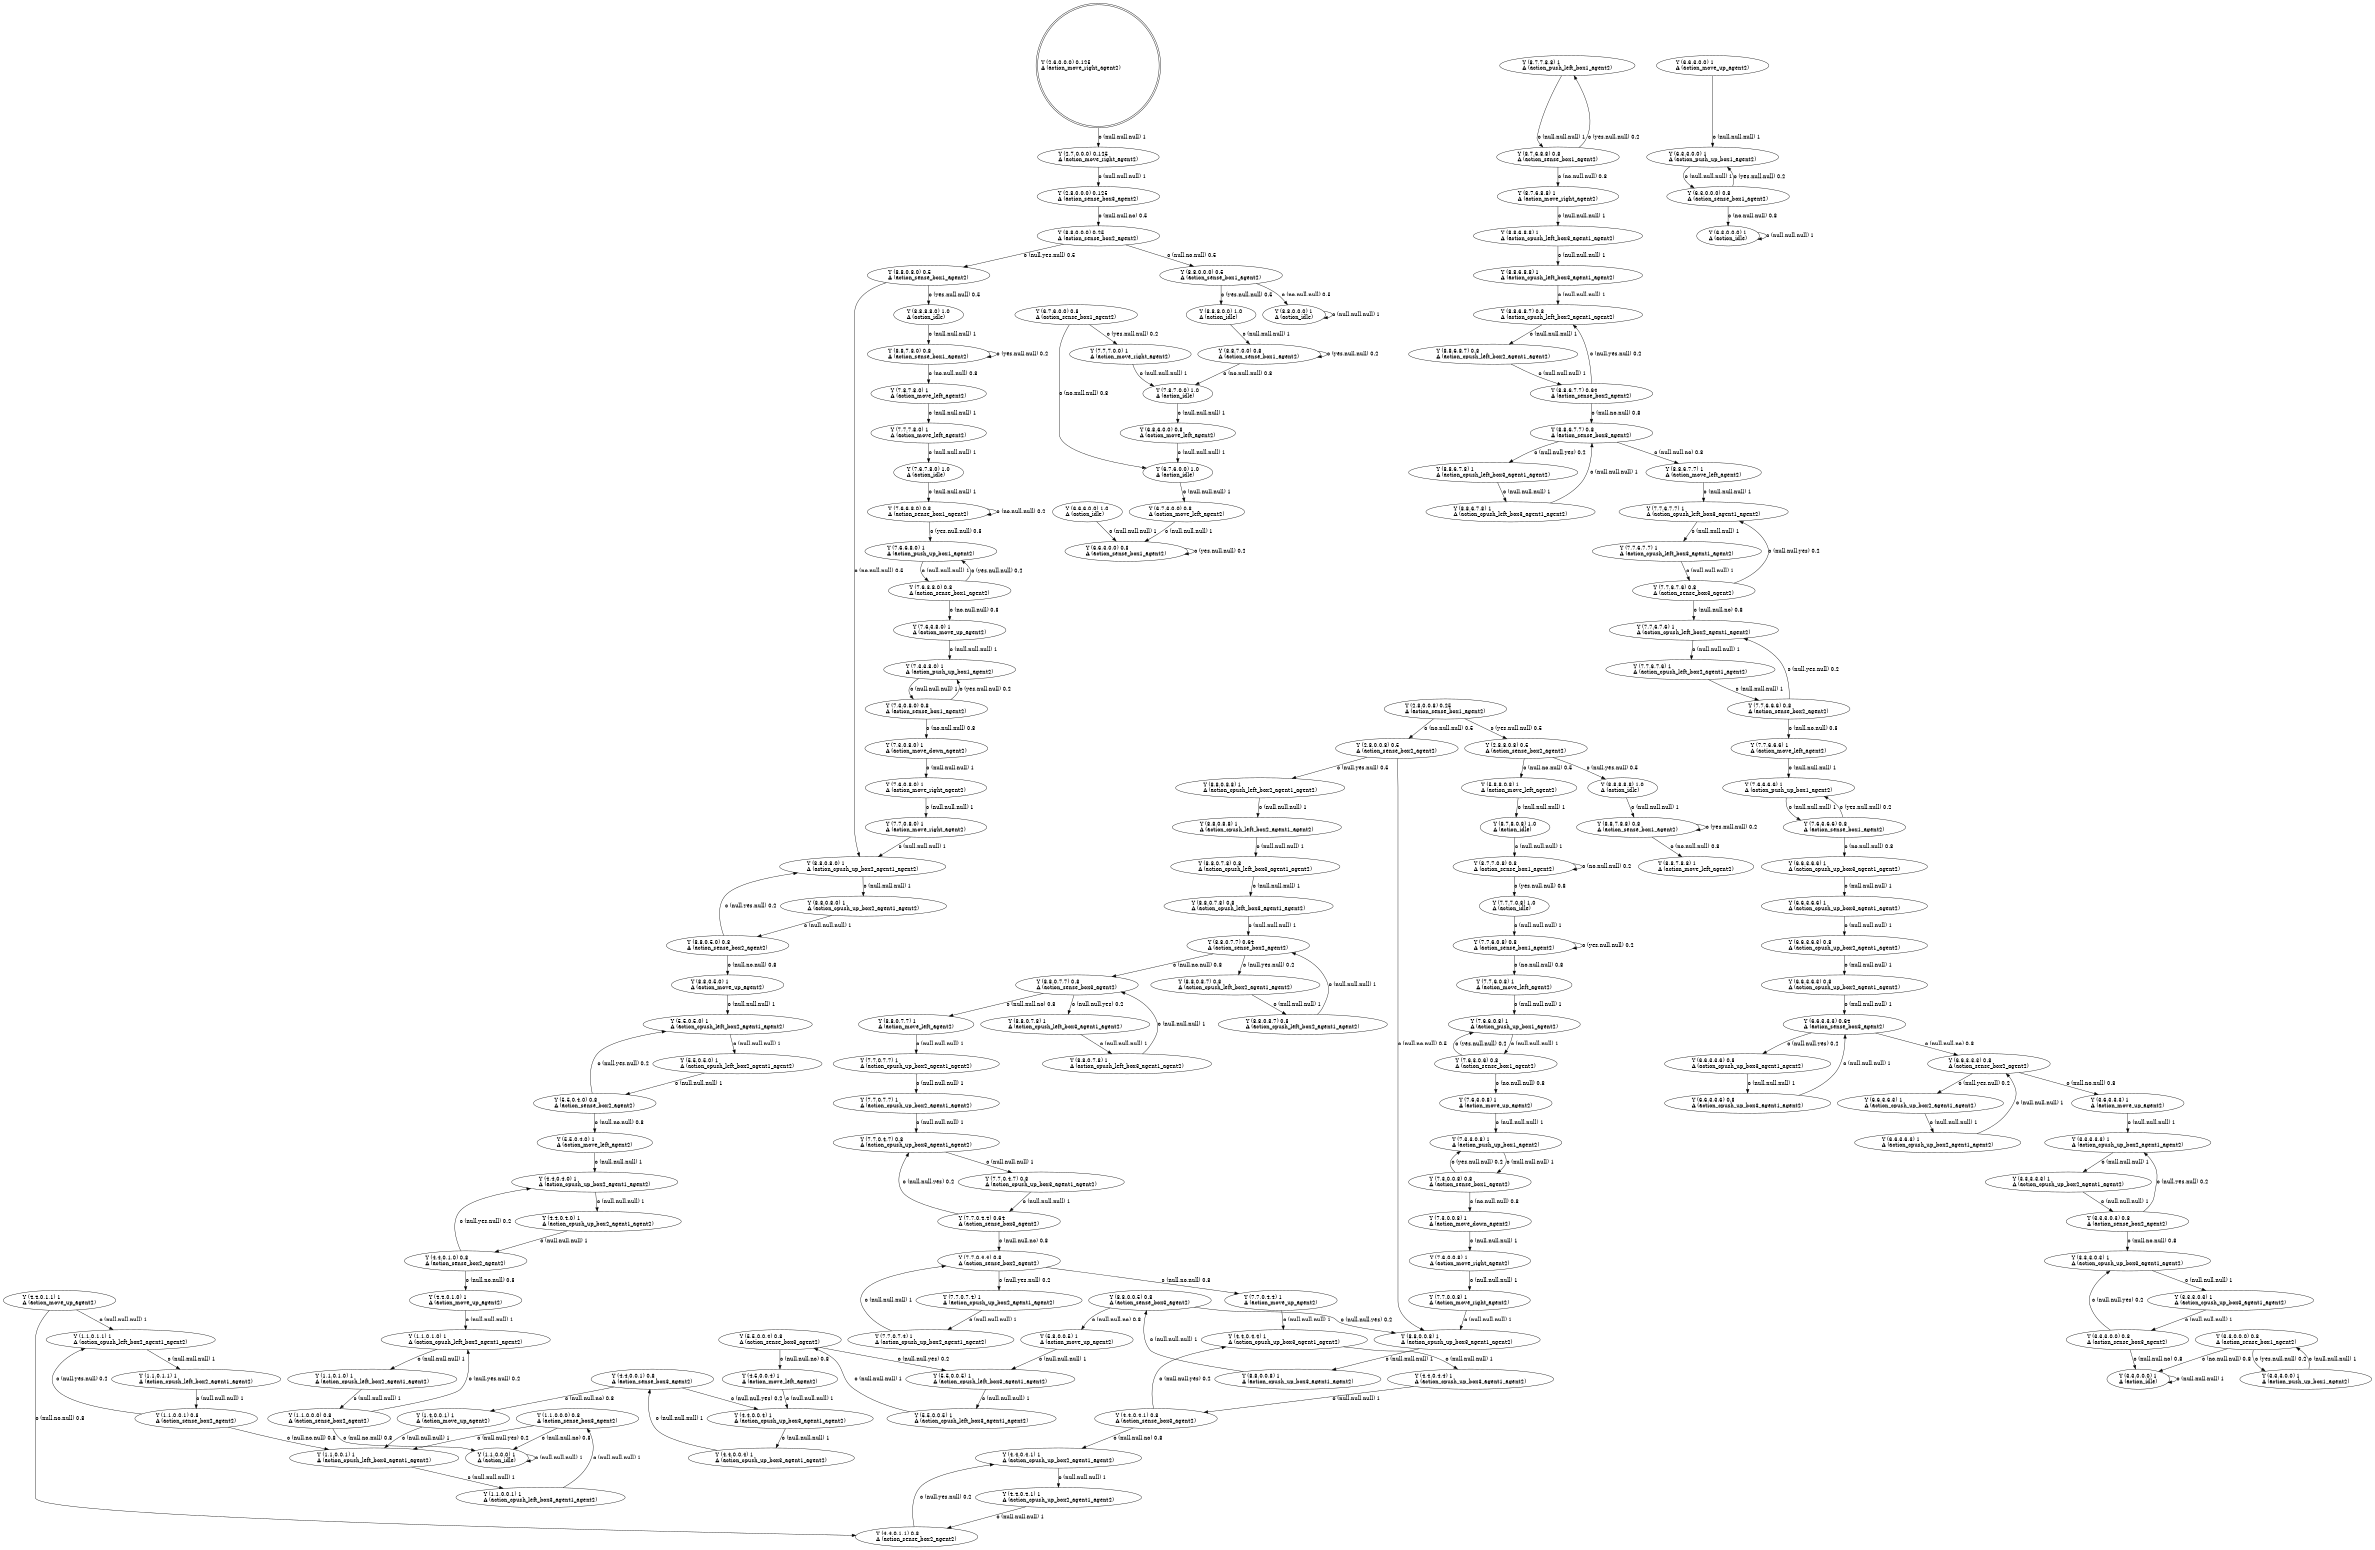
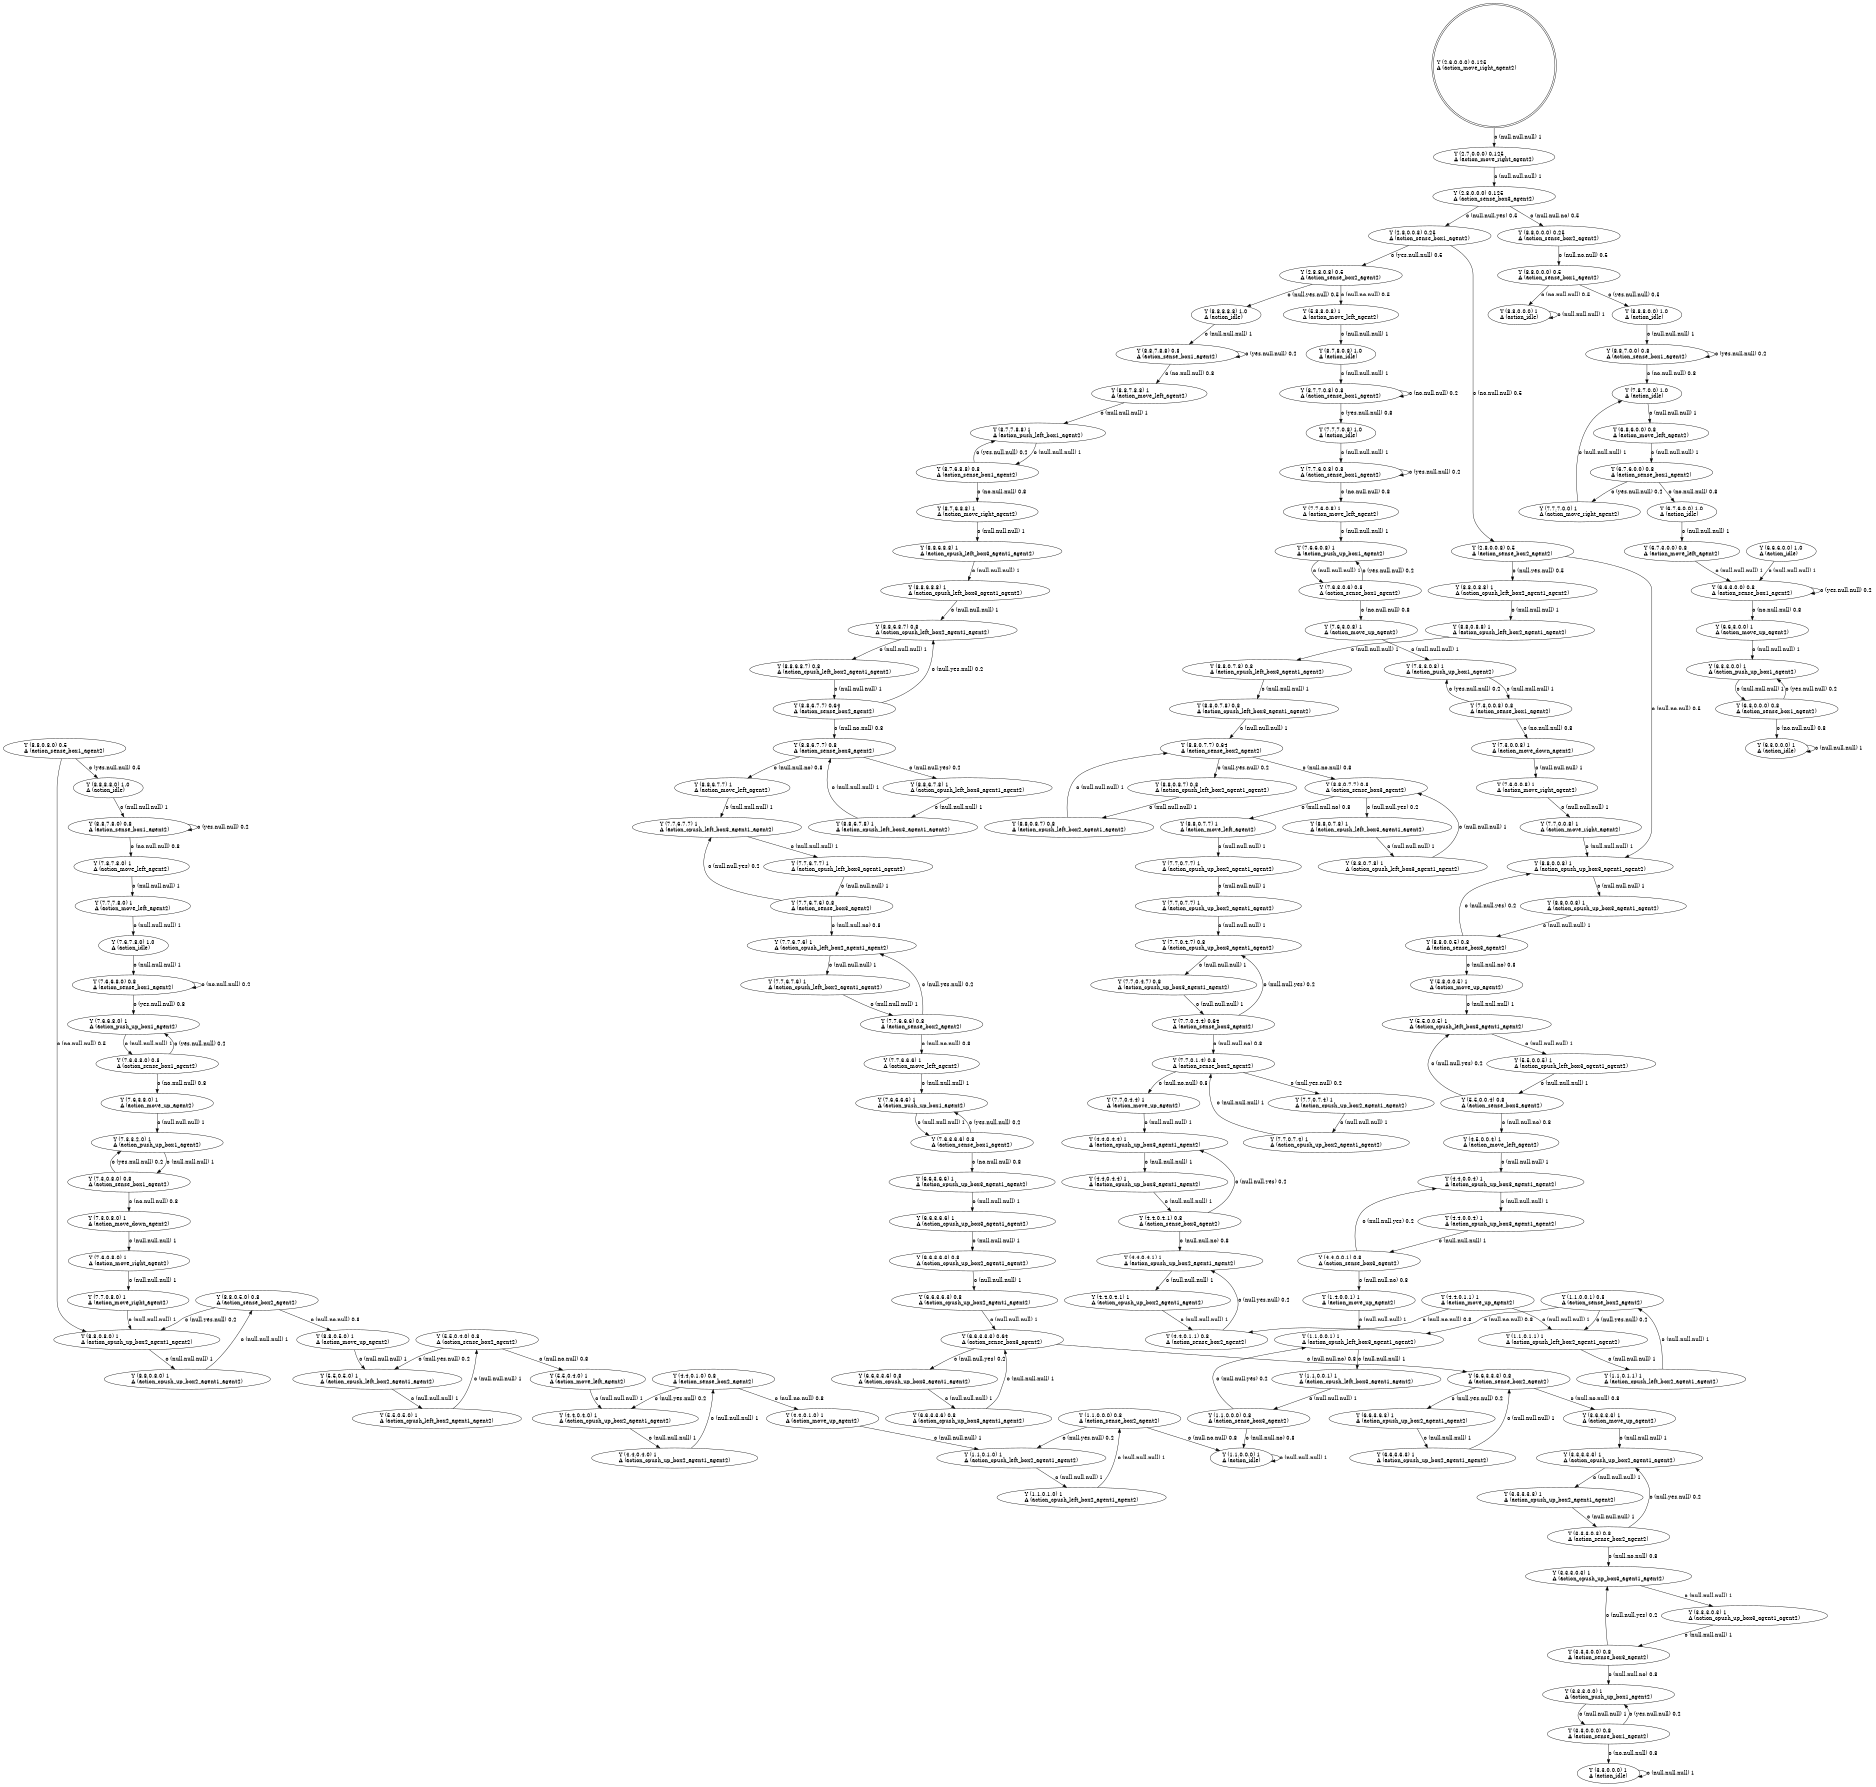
edge "Y (2,8,0,0,0) 0.125 A (action_sense_box3_agent2)" -> "Y (2,8,0,0,8) 0.25 A (action_sense_box1_agent2)": added, label "o (null,null,yes) 0.5"
edge "Y (8,8,0,0,0) 0.25 A (action_sense_box2_agent2)" -> "Y (8,8,0,8,0) 0.5 A (action_sense_box1_agent2)": removed, label "o (null,yes,null) 0.5"
edge "Y (8,8,7,8,8) 1 A (action_move_left_agent2)" -> "Y (8,7,7,8,8) 1 A (action_push_left_box1_agent2)": added, label "o (null,null,null) 1"
edge "Y (6,8,6,0,0) 0.8 A (action_move_left_agent2)" -> "Y (6,7,6,0,0) 1.0 A (action_idle)": now "Y (6,8,6,0,0) 0.8 A (action_move_left_agent2)" -> "Y (6,7,6,0,0) 0.8 A (action_sense_box1_agent2)"
edge "Y (6,6,3,0,0) 0.8 A (action_sense_box1_agent2)" -> "Y (6,6,3,0,0) 1 A (action_move_up_agent2)": added, label "o (no,null,null) 0.8"
node "Y (7,3,3,8,0) 1 A (action_push_up_box1_agent2)": label "Y (7,3,3,8,0) 1 A (action_push_up_box1_agent2)" -> "Y (7,3,3,2,0) 1 A (action_push_up_box1_agent2)"
node "Y (7,7,0,4,4) 0.8 A (action_sense_box2_agent2)": label "Y (7,7,0,4,4) 0.8 A (action_sense_box2_agent2)" -> "Y (7,7,0,1,4) 0.8 A (action_sense_box2_agent2)"
edge "Y (3,3,3,0,0) 0.8 A (action_sense_box3_agent2)" -> "Y (3,3,0,0,0) 1 A (action_idle)": now "Y (3,3,3,0,0) 0.8 A (action_sense_box3_agent2)" -> "Y (3,3,3,0,0) 1 A (action_push_up_box1_agent2)"
